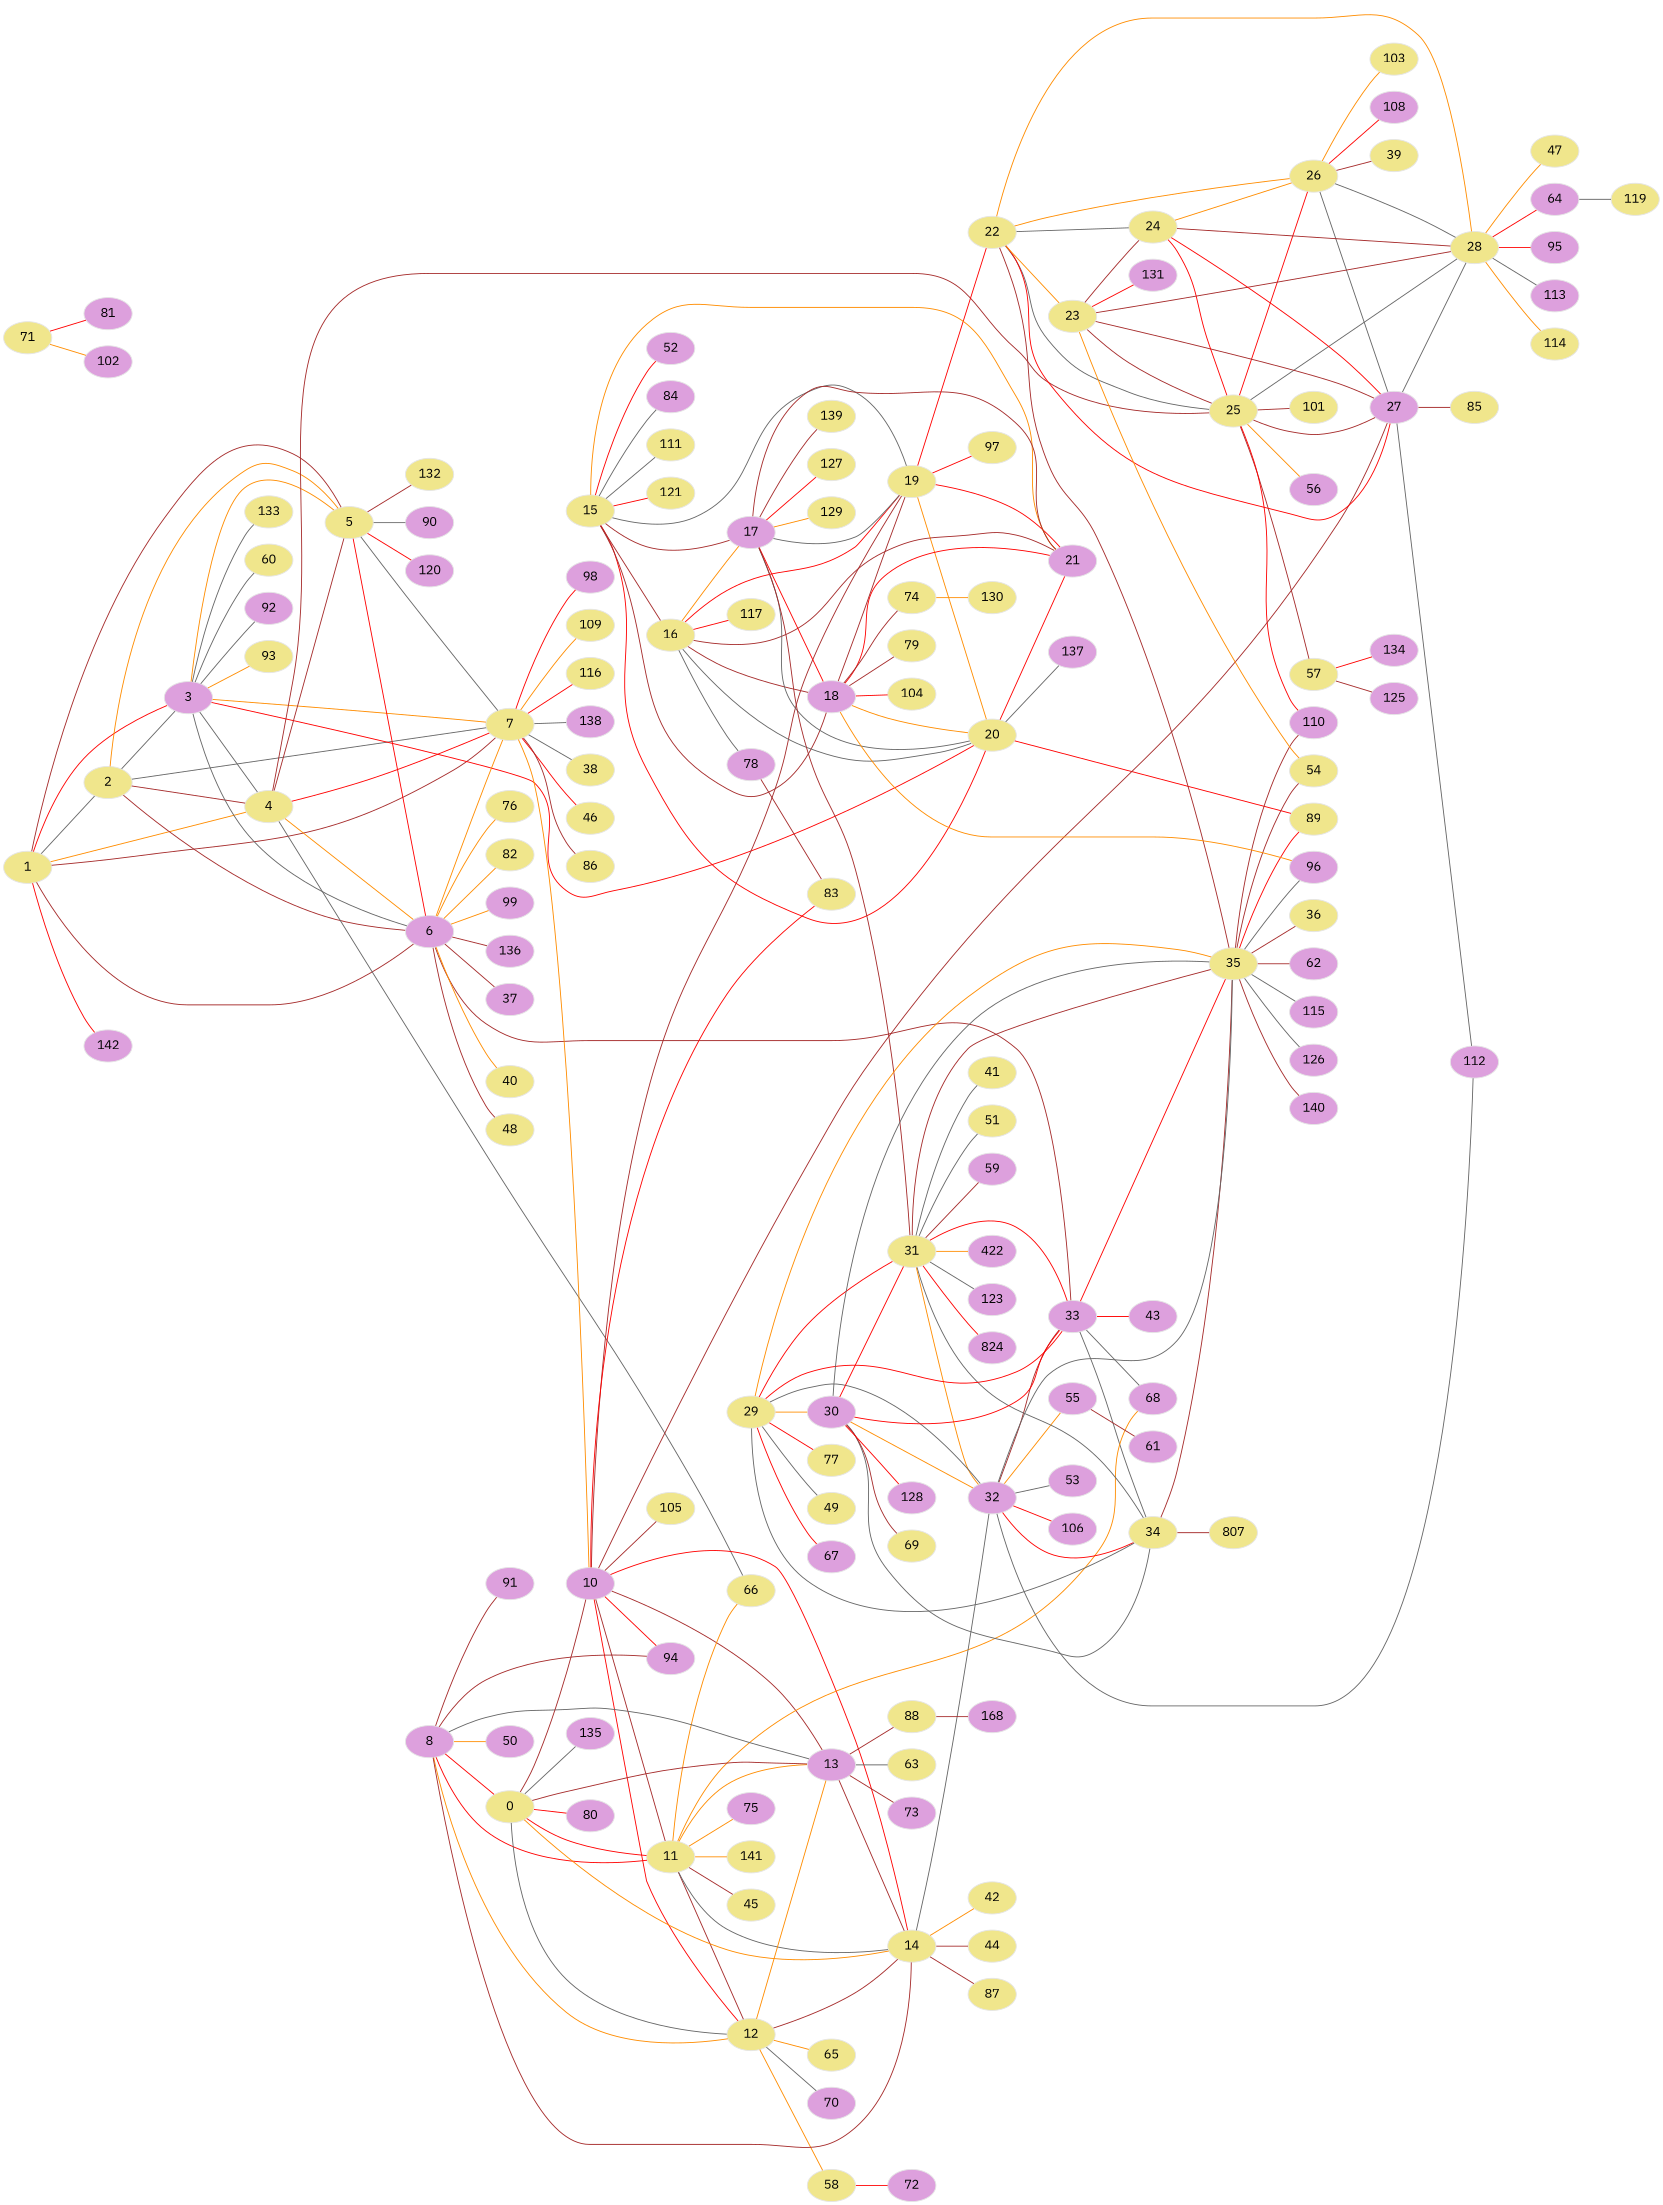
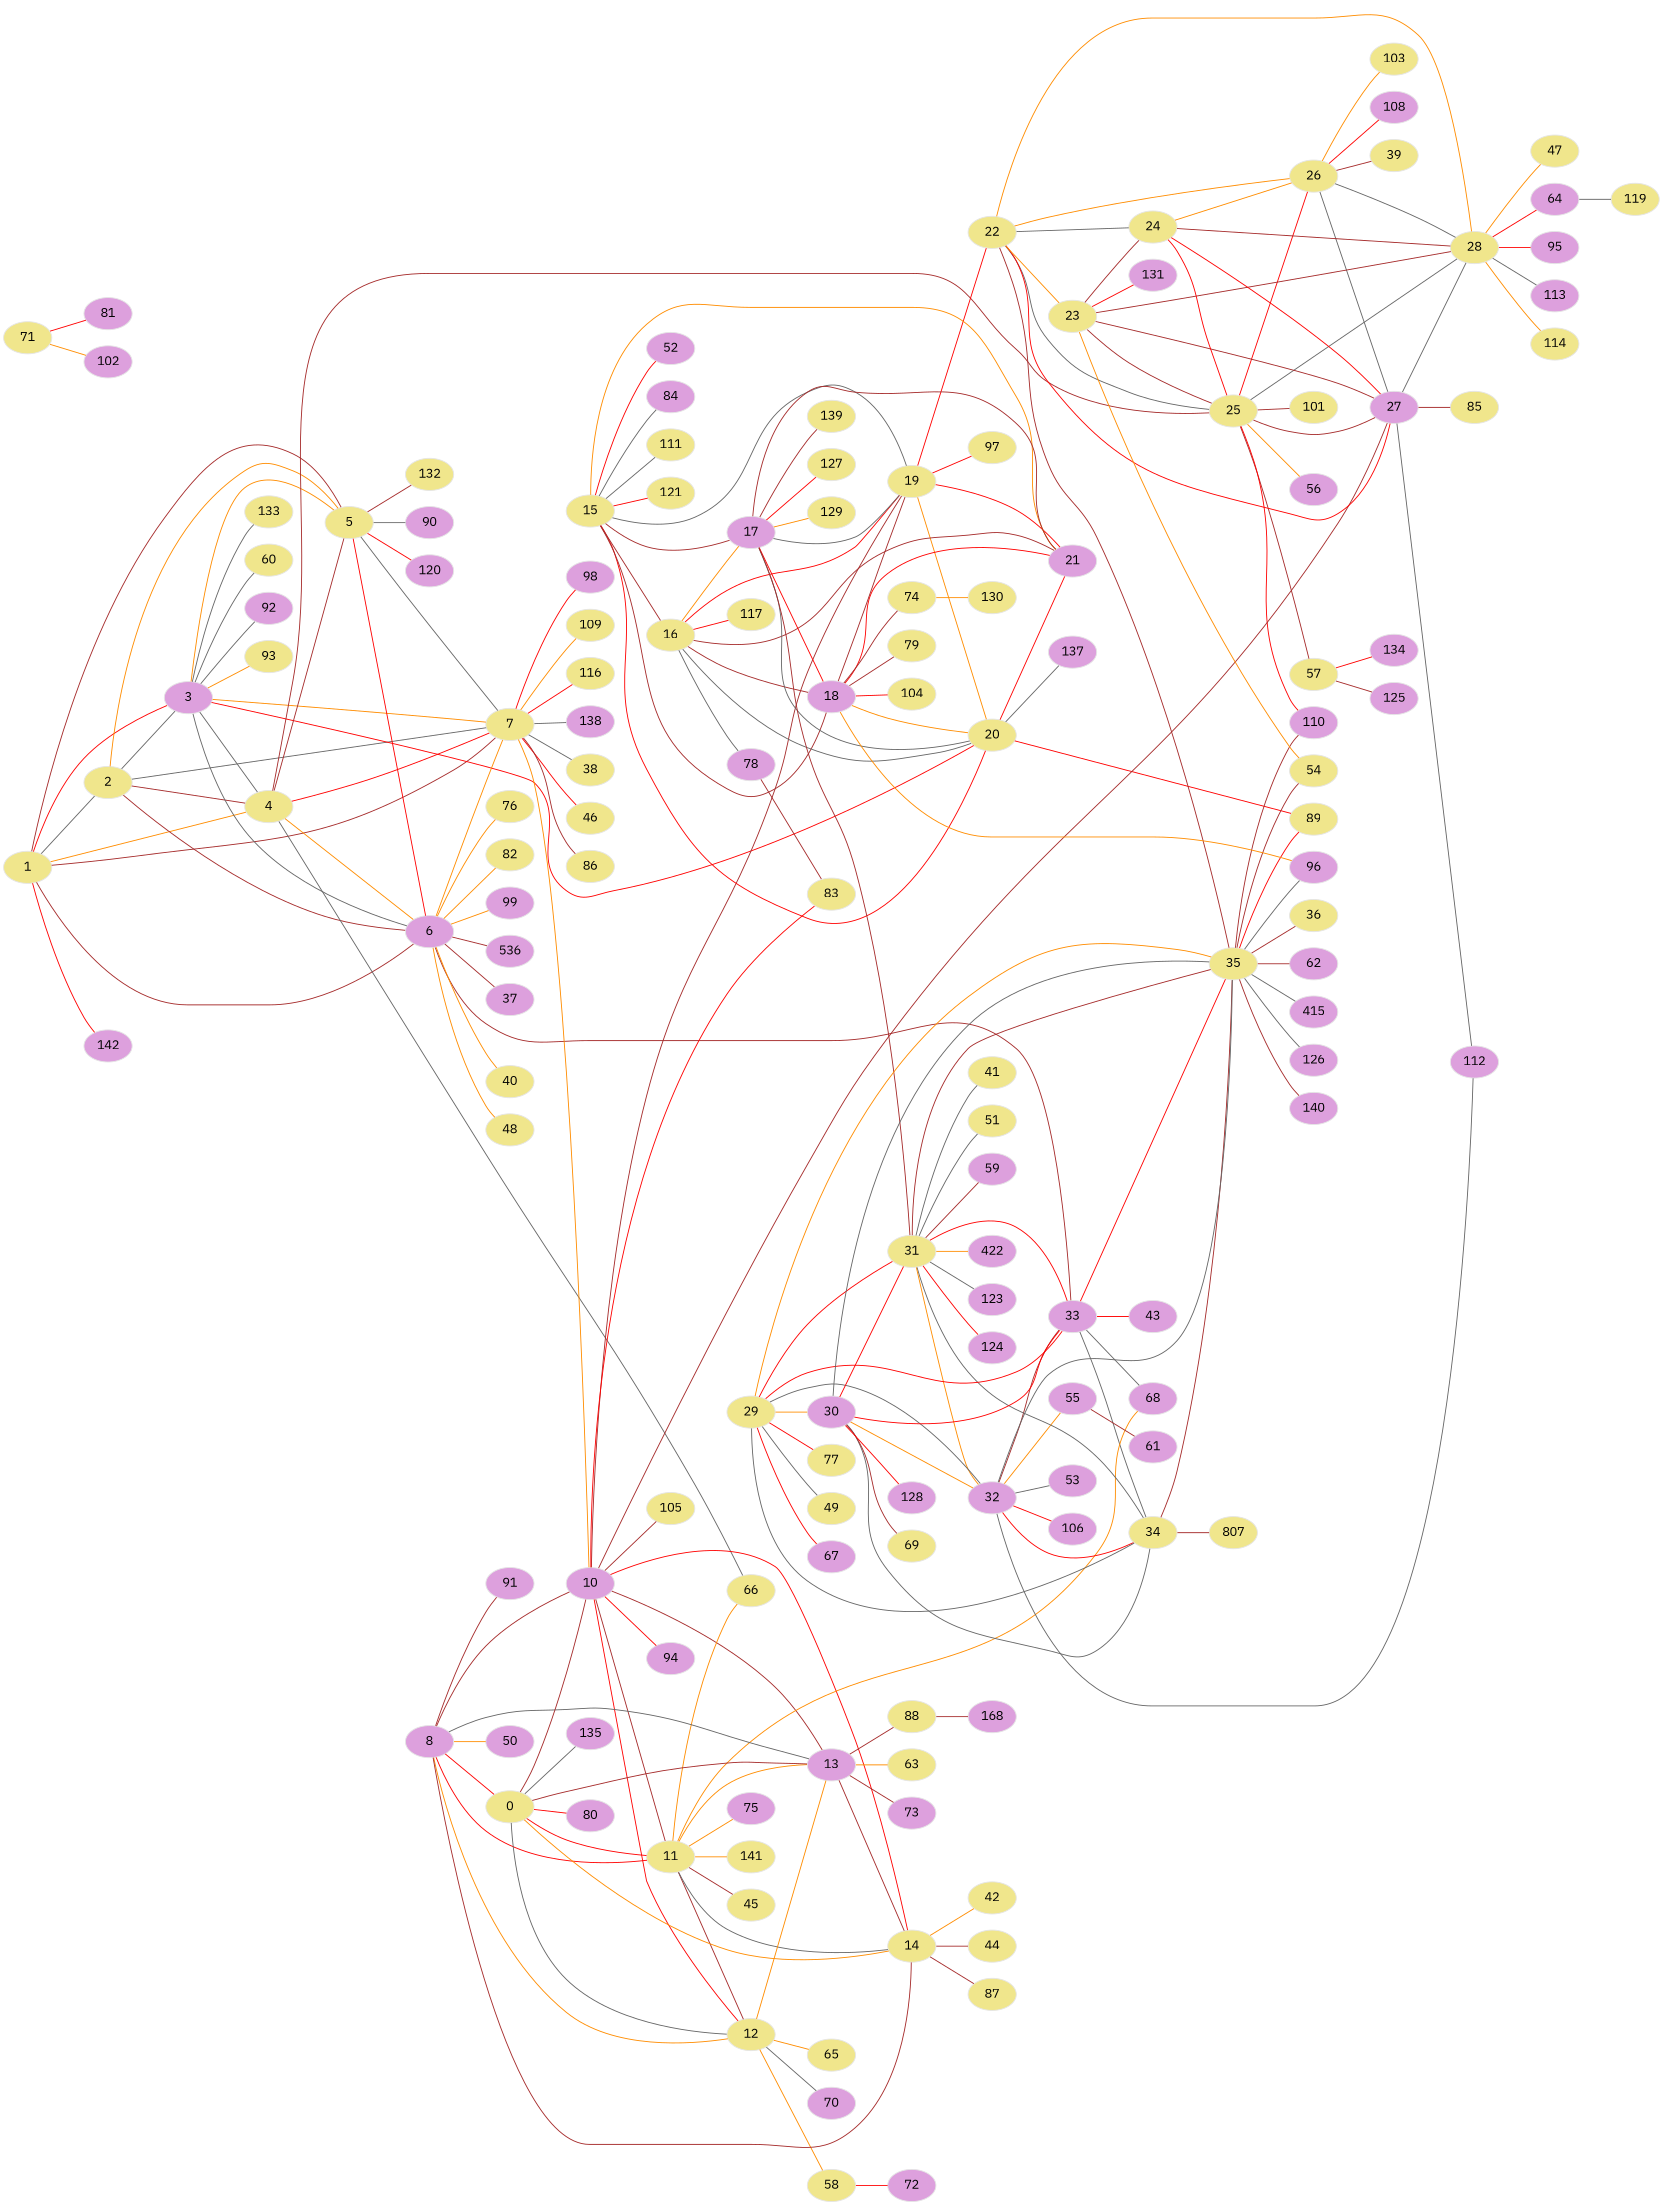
node "136": label "136" -> "536"
node "115": label "115" -> "415"
edge "6" -- "48": color brown -> darkorange
node "824": label "824" -> "124"
edge "94" -- "8": now "10" -- "8"
edge "32" -- "14": removed
edge "13" -- "63": color gray40 -> darkorange
edge "14" -- "12": removed
